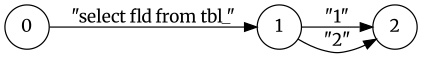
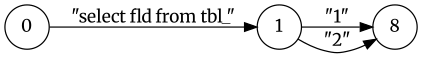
node "2": label "2" -> "8"
